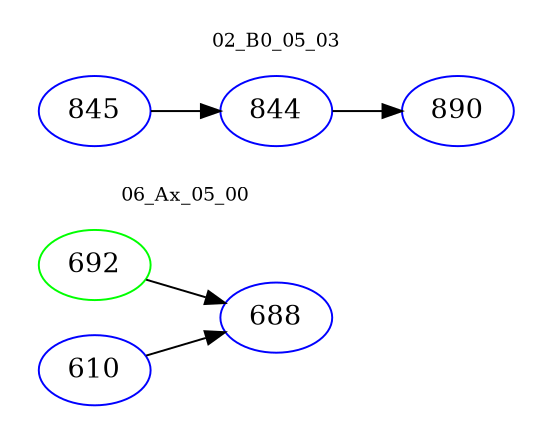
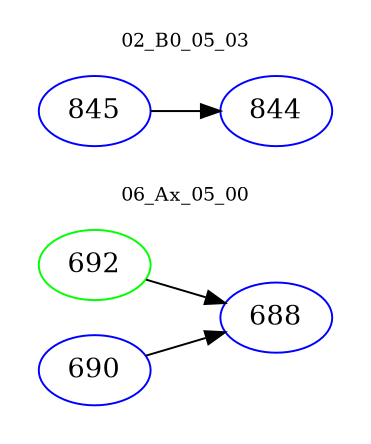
node "890": removed
node "610": label "610" -> "690"
